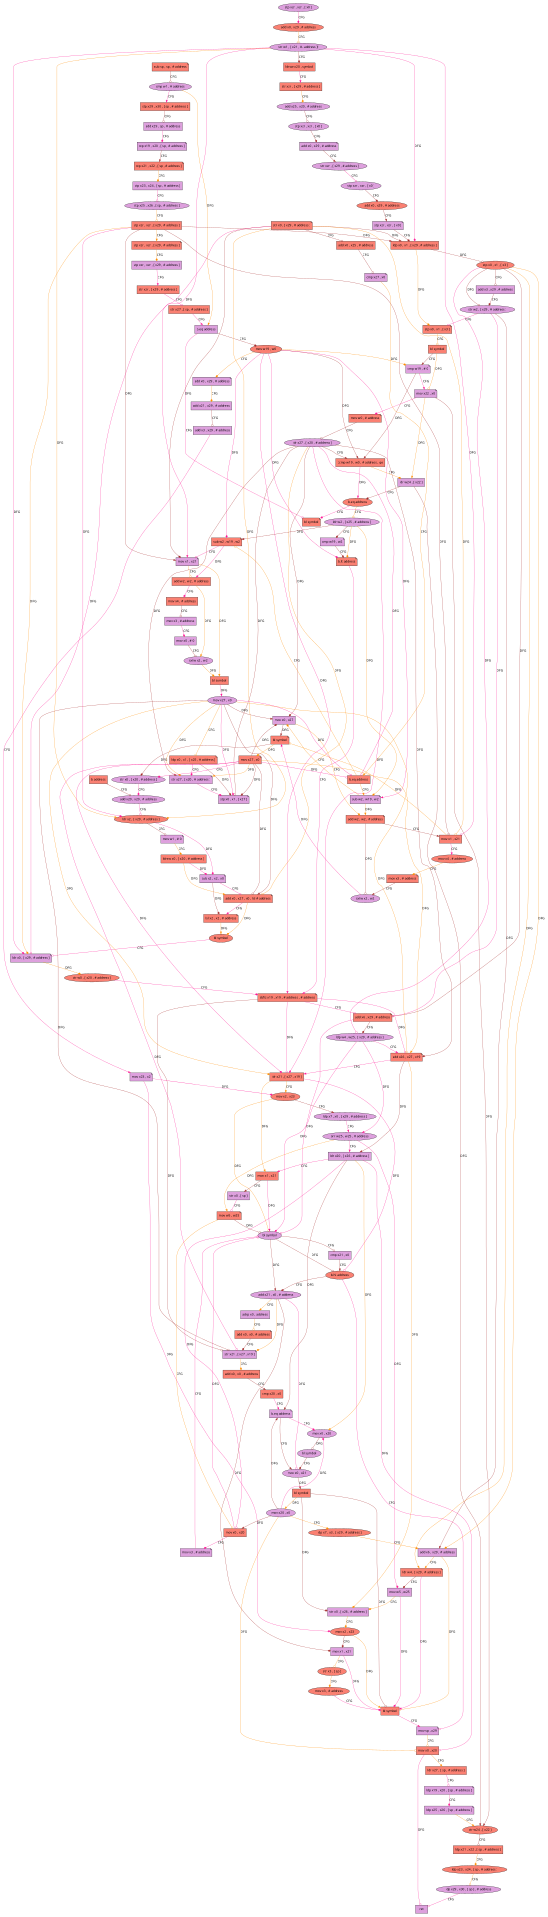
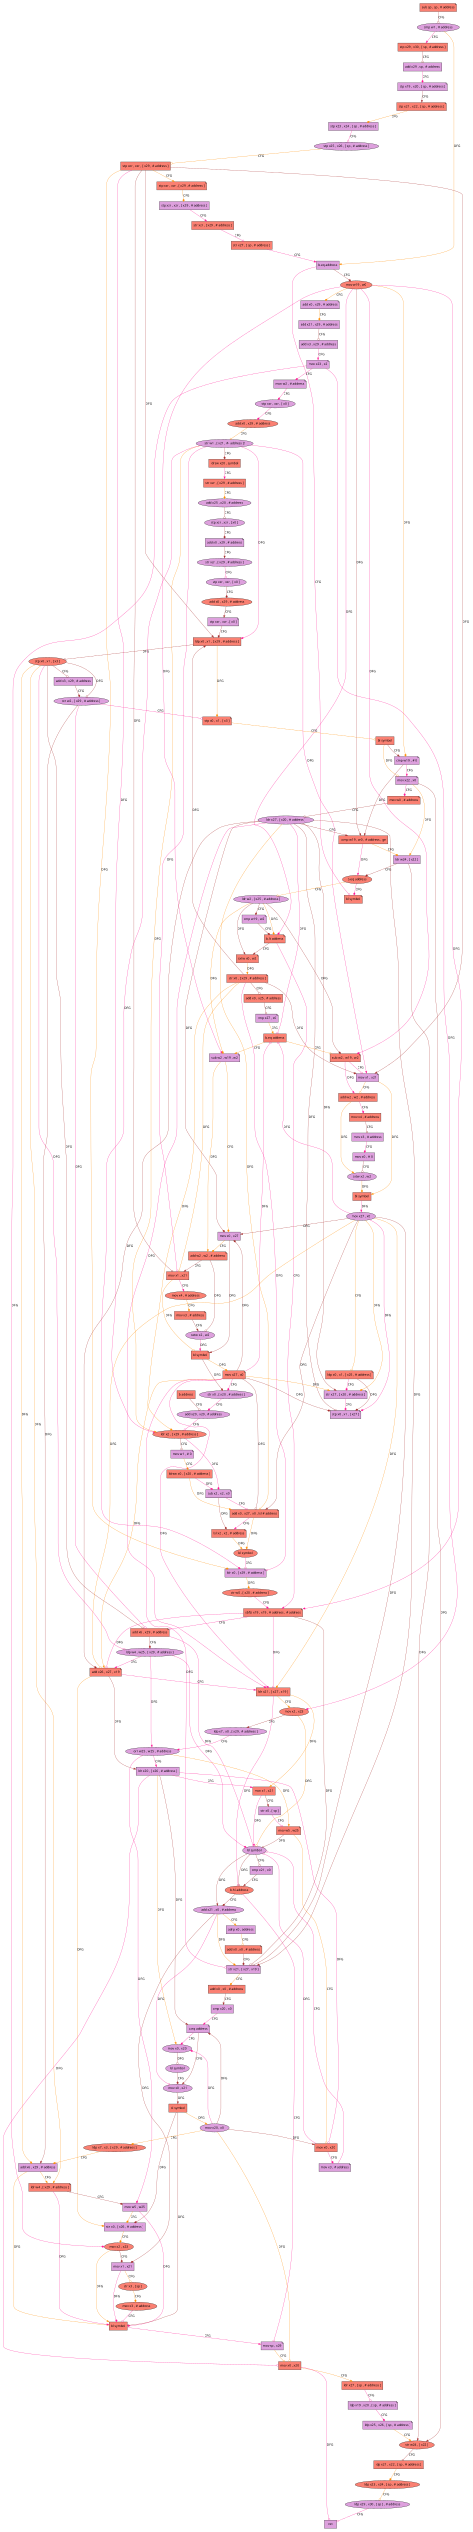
node "mov w2 , # address": added
node "sxtw x0 , w2": added
edge "ldr x27 , [ x20 , # address ]" -> "str x21 , [ x27 , x19 ]": added, label "DFG"
node "cmp x20 , x0": fillcolor salmon -> plum
